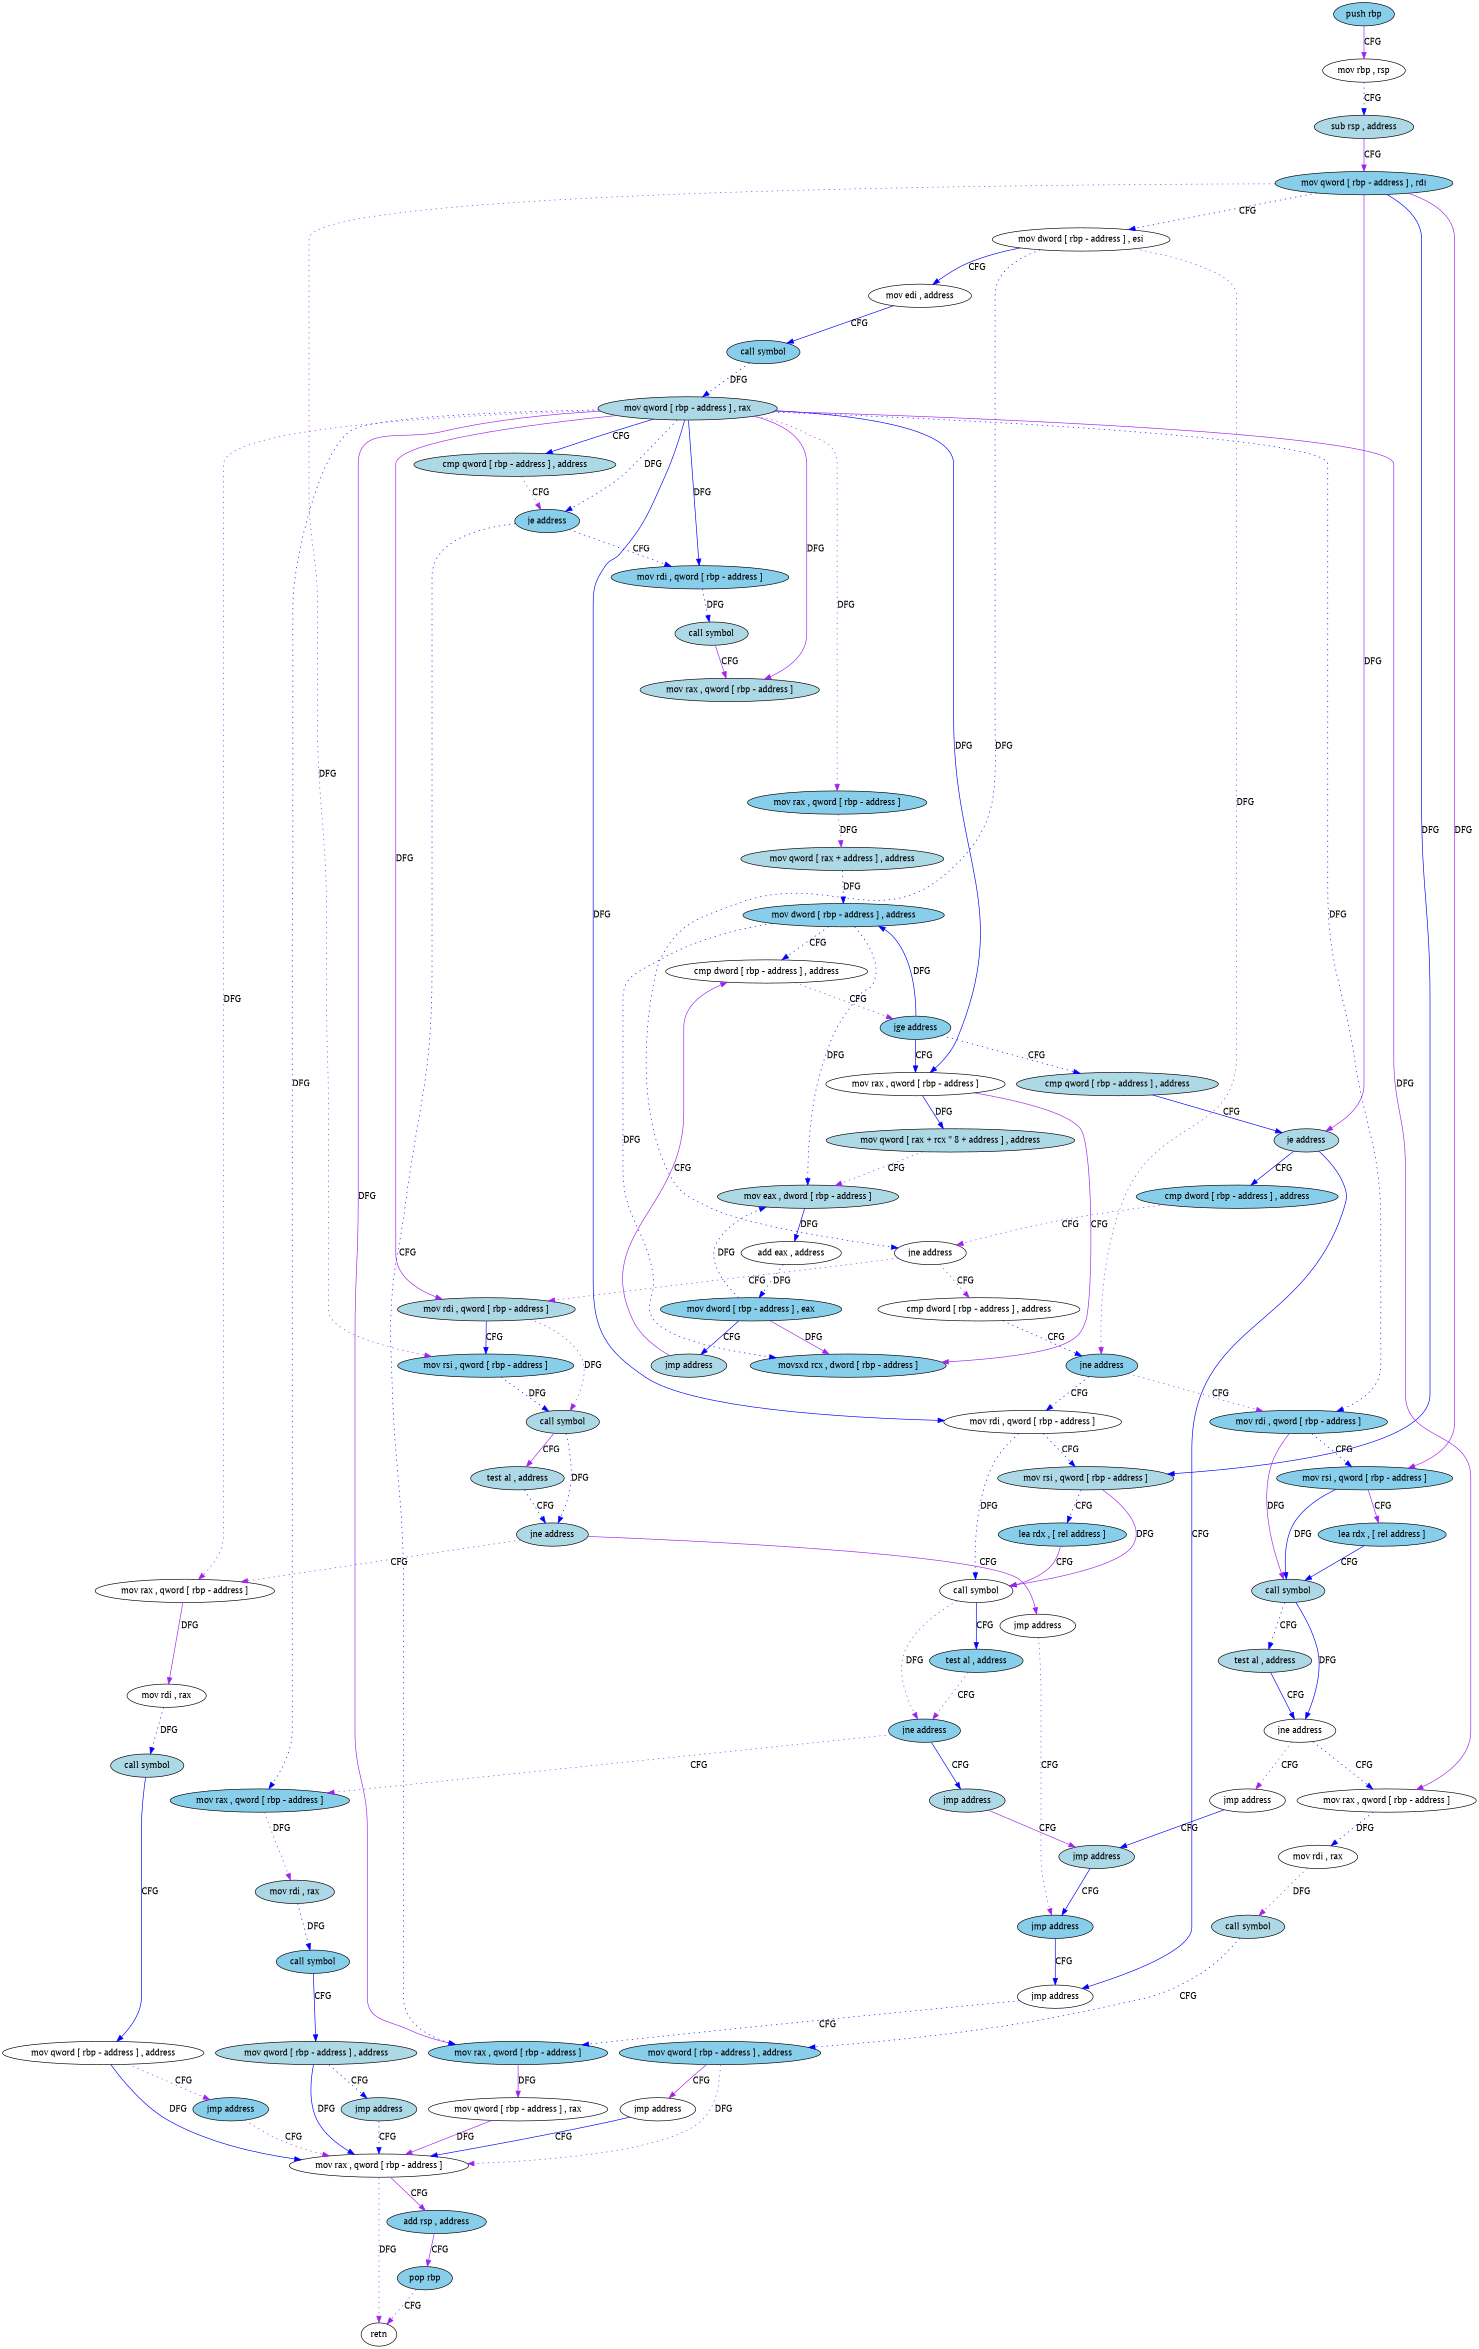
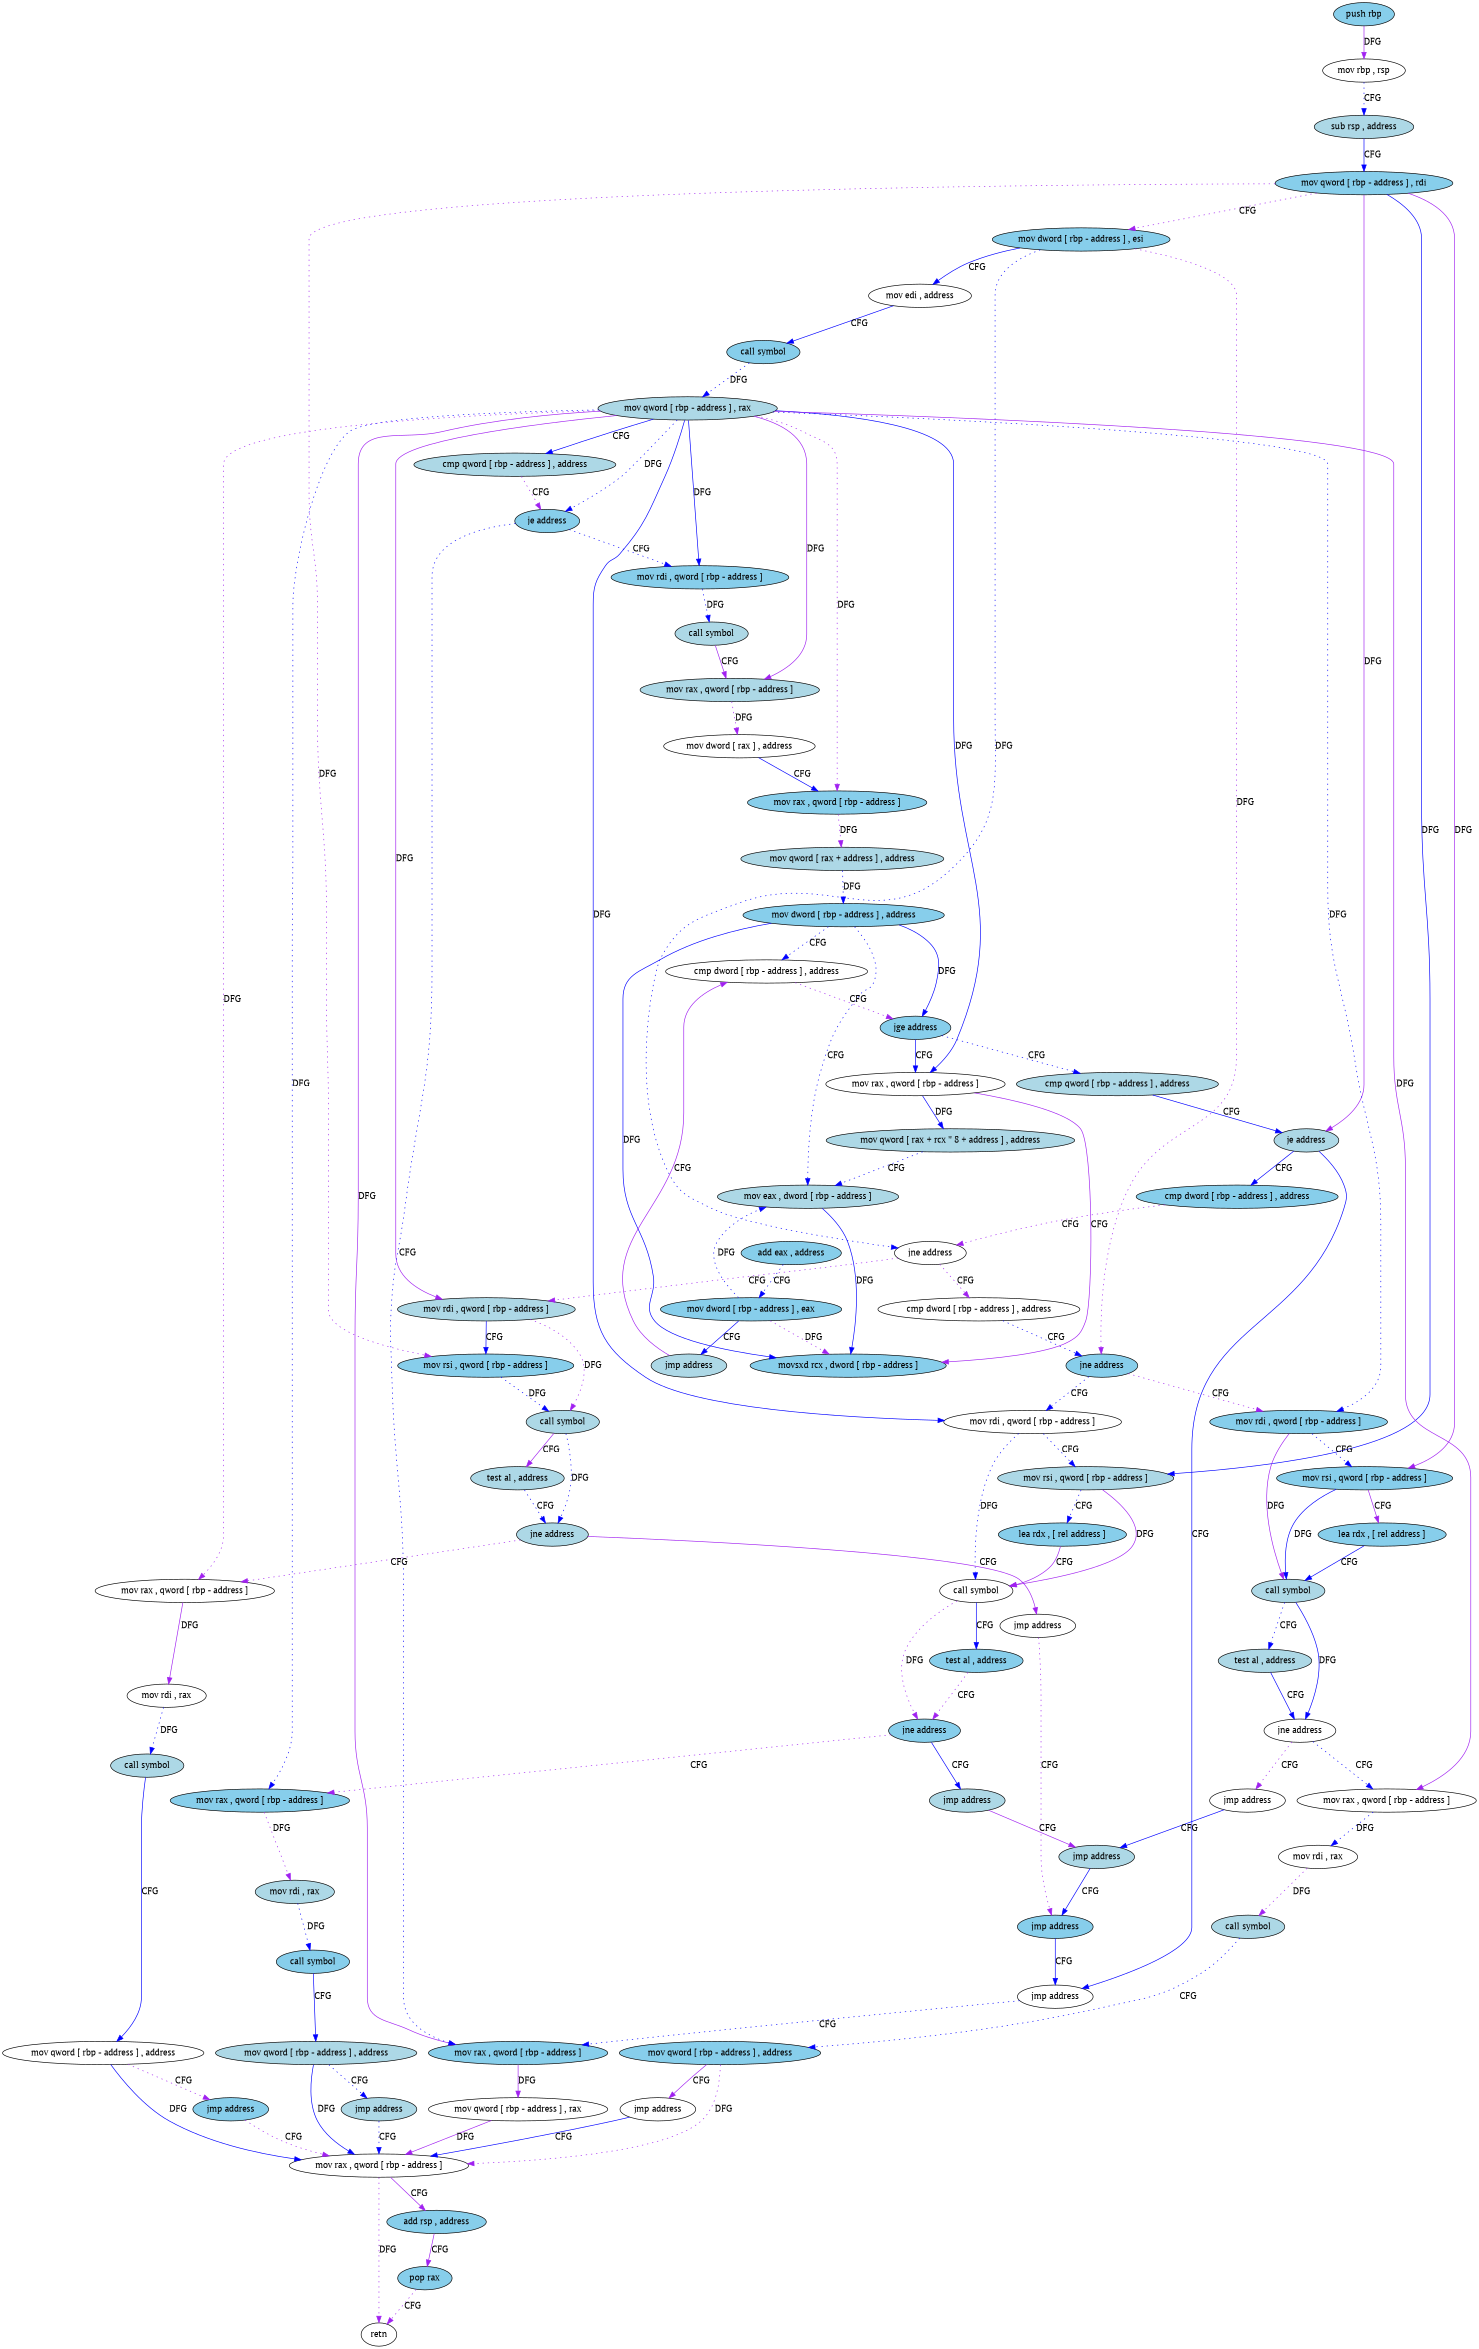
edge "push rbp" -> "mov rbp , rsp": label "CFG" -> "DFG"
edge "sub rsp , address" -> "mov qword [ rbp - address ] , rdi": color purple -> blue
edge "mov qword [ rbp - address ] , rdi" -> "mov dword [ rbp - address ] , esi": color blue -> purple
node "mov dword [ rbp - address ] , esi": fillcolor white -> skyblue
node "mov dword [ rax ] , address": added
edge "jge address" -> "mov dword [ rbp - address ] , address": reversed
edge "mov dword [ rbp - address ] , address" -> "mov eax , dword [ rbp - address ]": label "DFG" -> "CFG"
edge "mov dword [ rbp - address ] , address" -> "movsxd rcx , dword [ rbp - address ]": style dotted -> solid
edge "mov qword [ rax + rcx * 8 + address ] , address" -> "mov eax , dword [ rbp - address ]": color purple -> blue
edge "mov eax , dword [ rbp - address ]" -> "add eax , address": now "mov eax , dword [ rbp - address ]" -> "movsxd rcx , dword [ rbp - address ]"
node "add eax , address": fillcolor white -> skyblue
edge "add eax , address" -> "mov dword [ rbp - address ] , eax": label "DFG" -> "CFG"
edge "mov dword [ rbp - address ] , eax" -> "movsxd rcx , dword [ rbp - address ]": style solid -> dotted
node "pop rbp": label "pop rbp" -> "pop rax"
